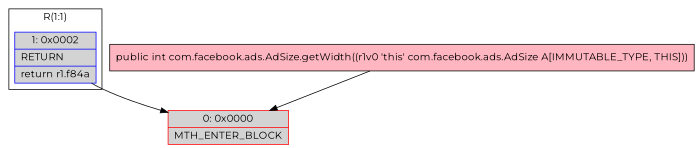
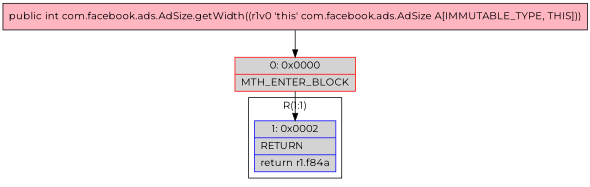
edge "1: 0x0002" -> "0: 0x0000": reversed
